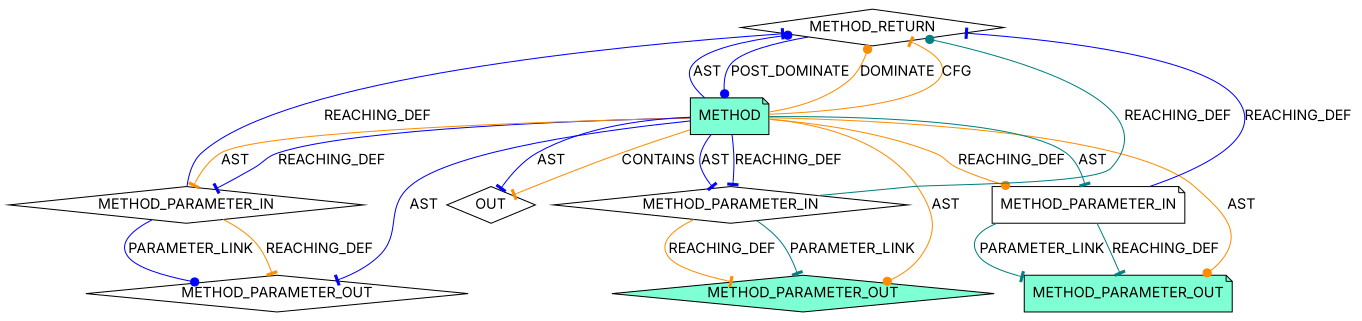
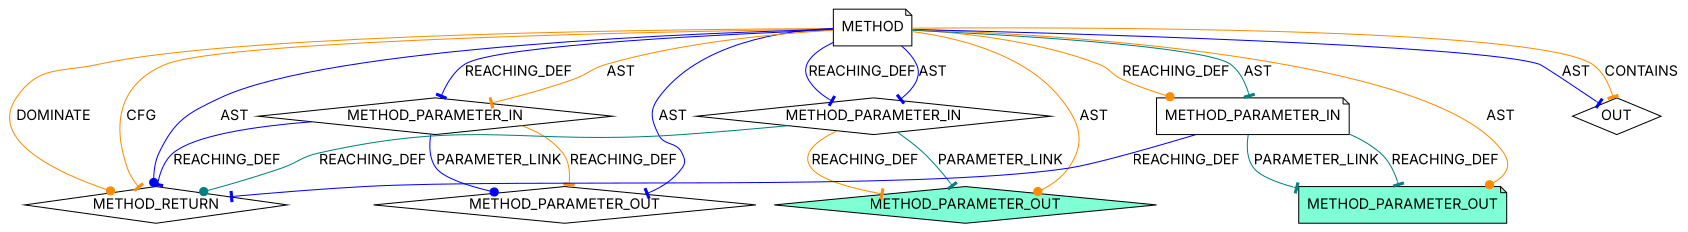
edge "METHOD_RETURN" -> "METHOD": removed, label "POST_DOMINATE"
node "METHOD": fillcolor aquamarine -> white
